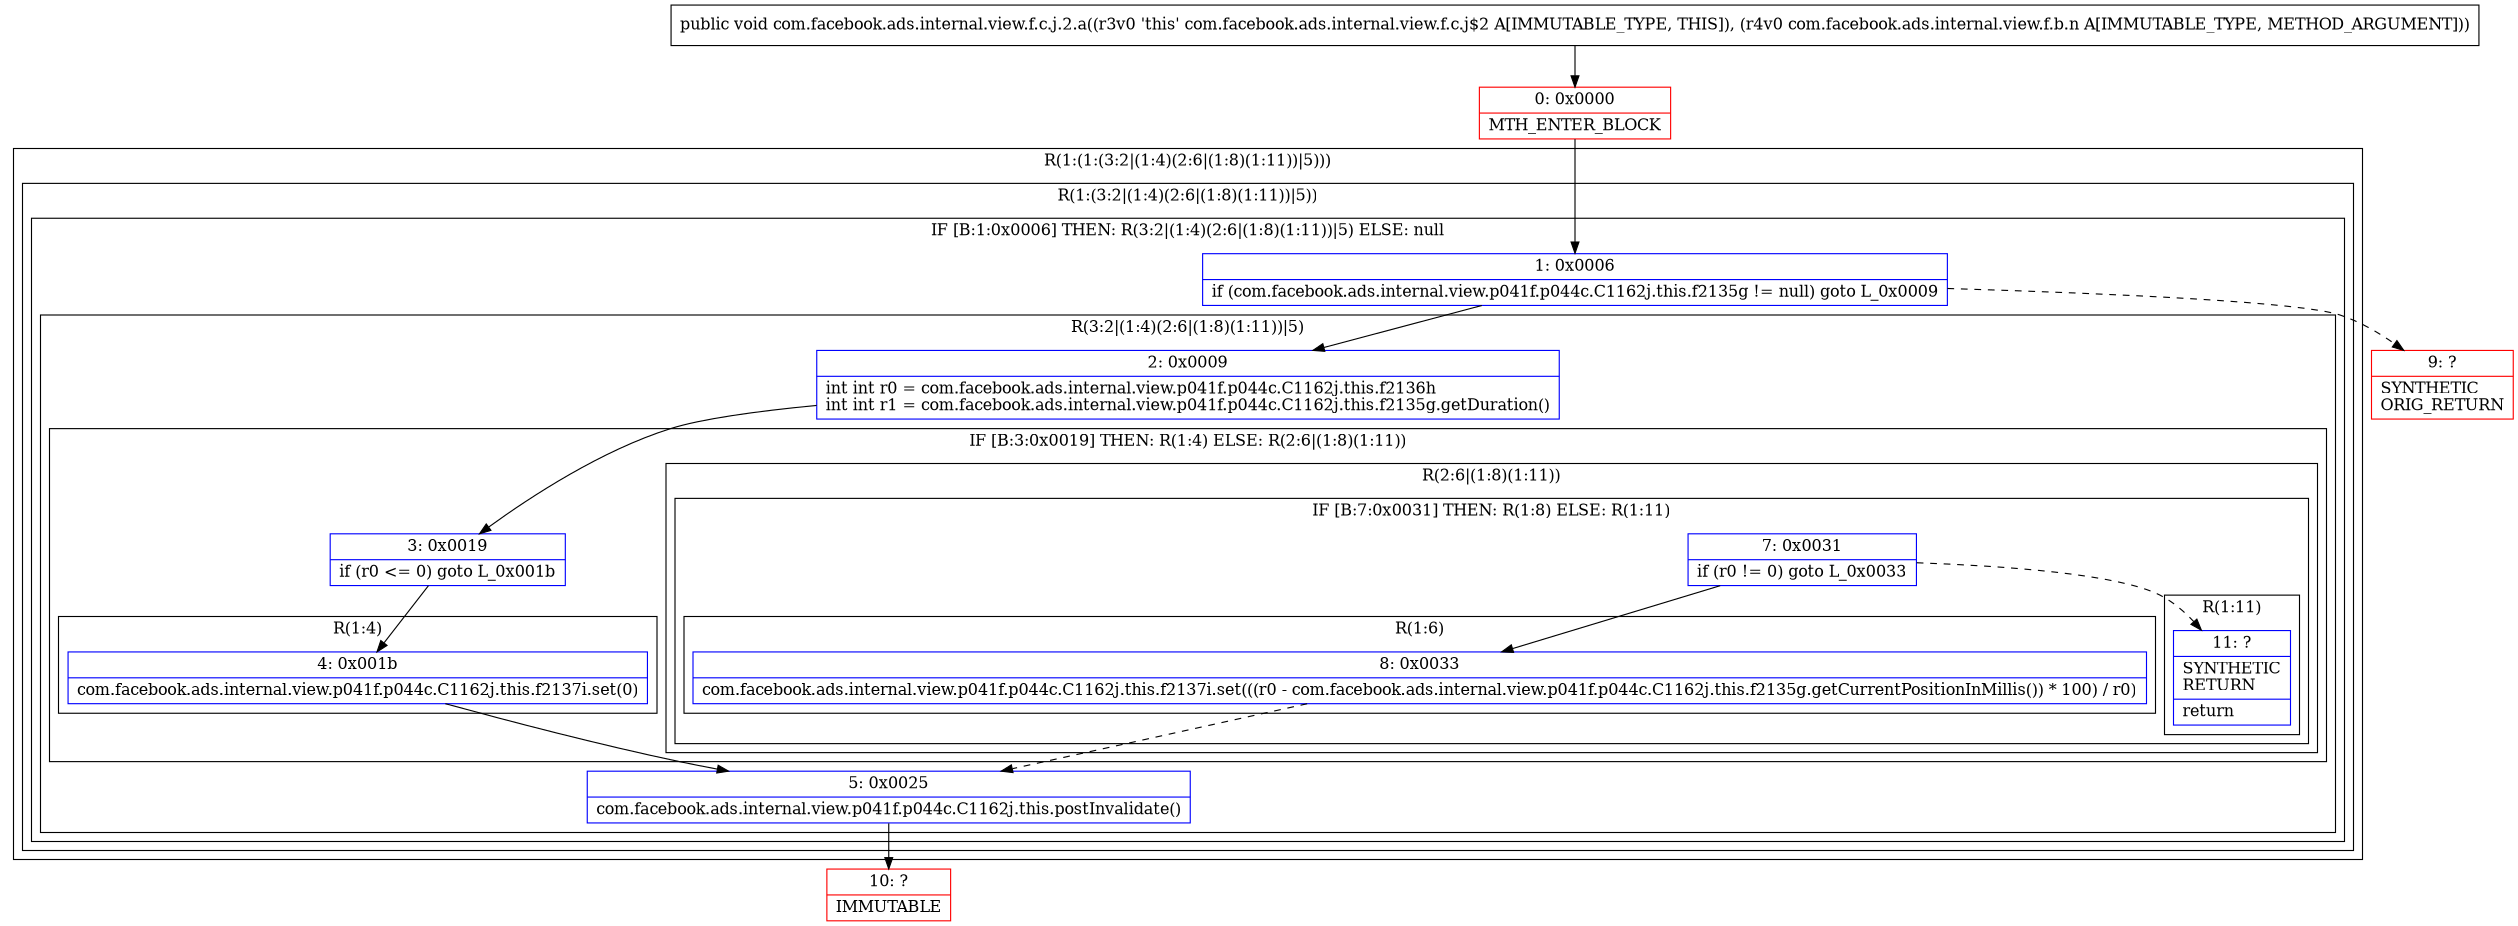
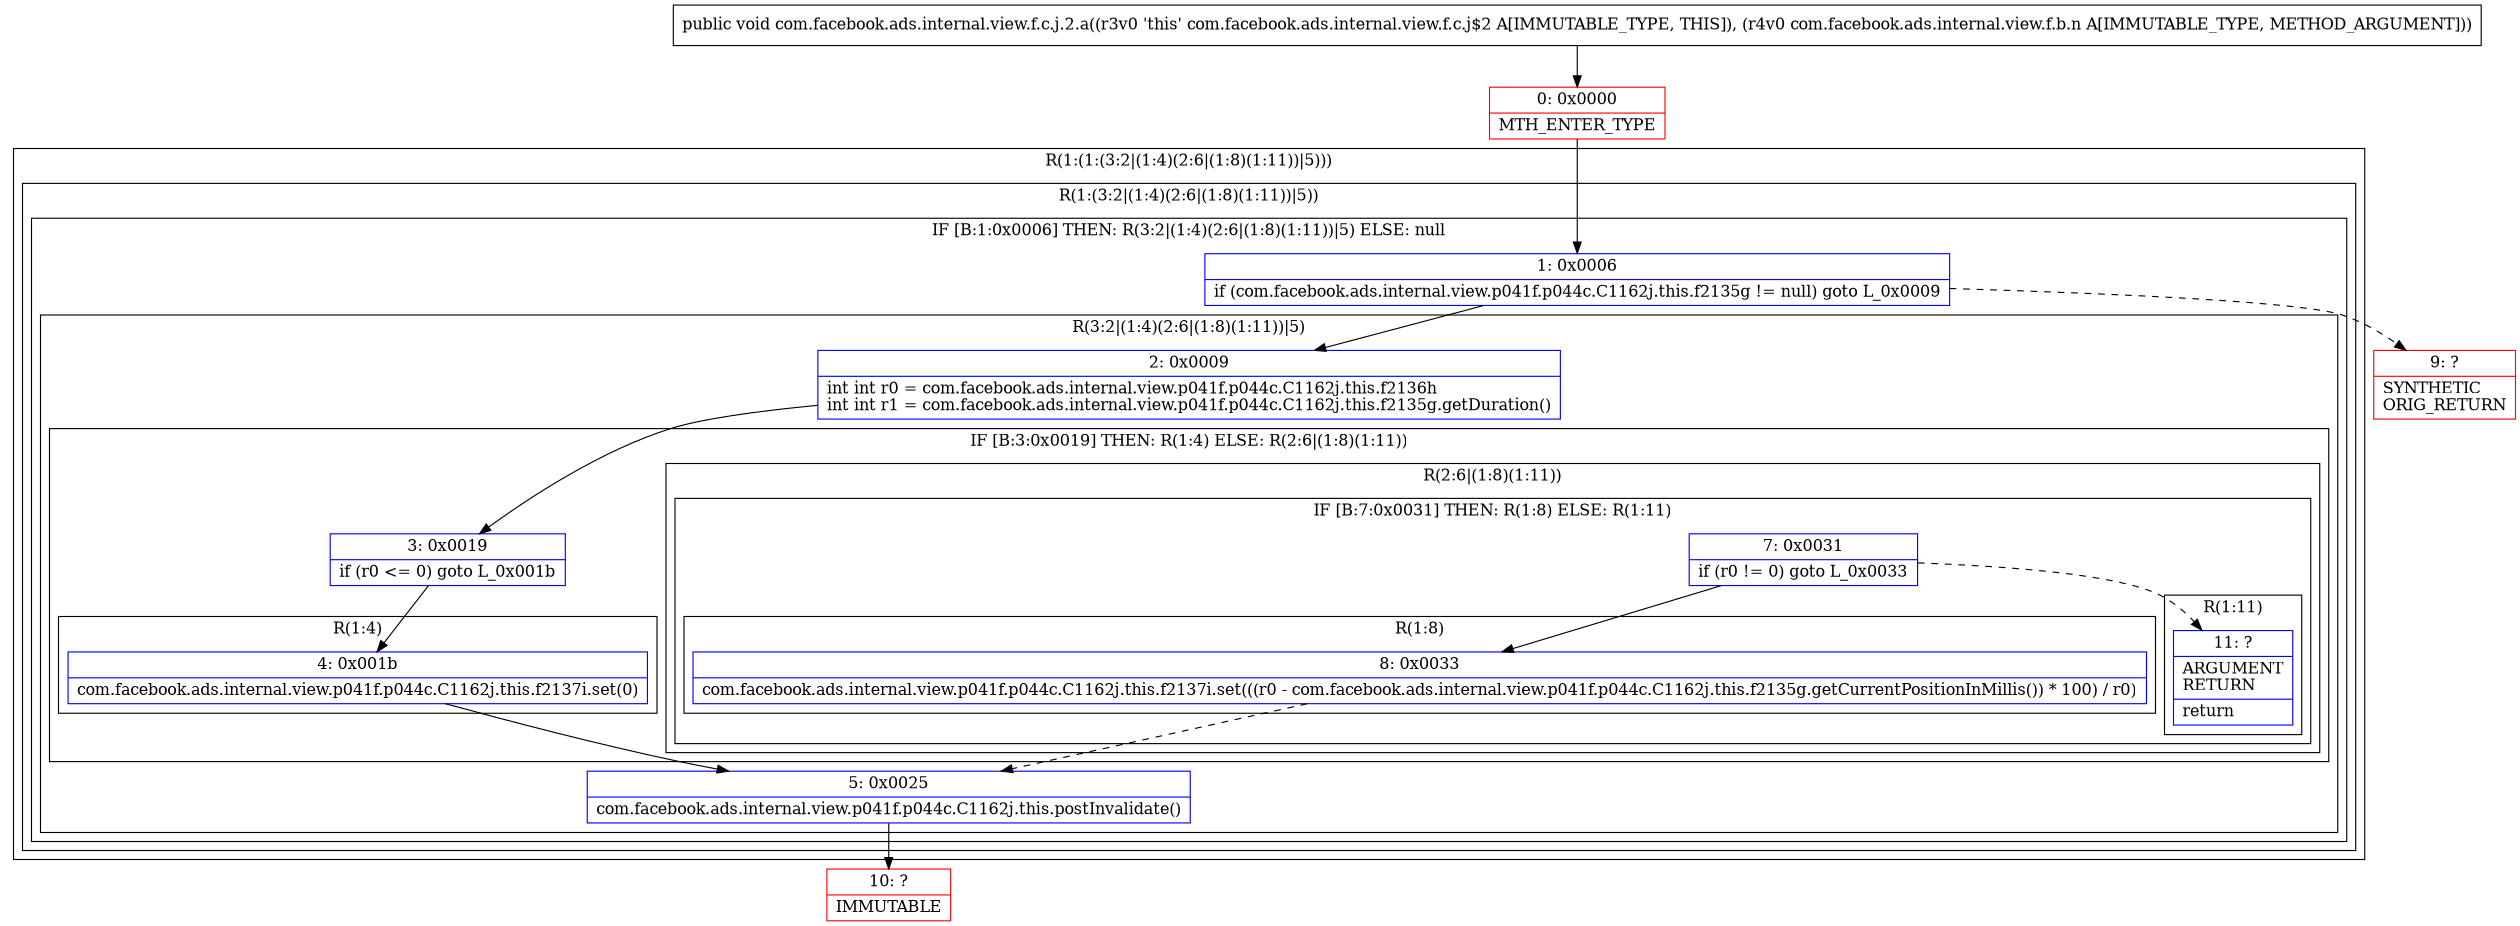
node "0: 0x0000": text "MTH_ENTER_BLOCK" -> "MTH_ENTER_TYPE"
cluster "R(1:6)": label "R(1:6)" -> "R(1:8)"
node "11: ?": text "SYNTHETIC" -> "ARGUMENT"
